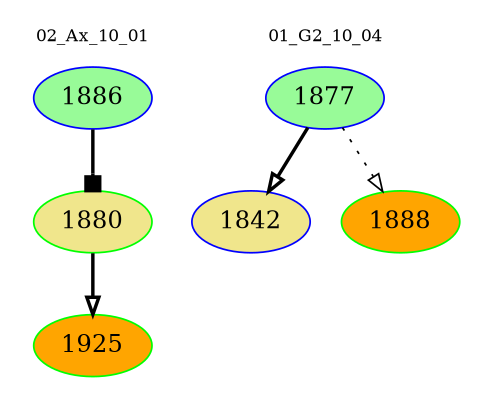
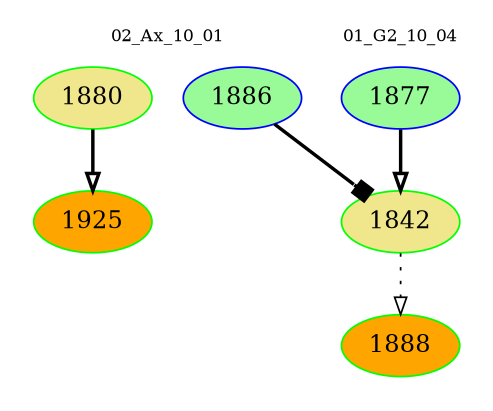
edge "1886" -> "1880": now "1886" -> "1842"
edge "1877" -> "1888": now "1842" -> "1888"
node "1842": color blue -> green
